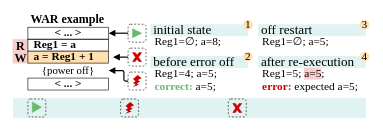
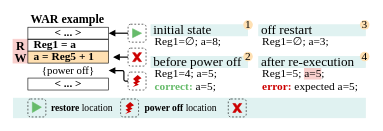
node "Reg1=∅; a=5;": label "Reg1=∅; a=5;" -> "Reg1=∅; a=3;"
node "a = Reg1 + 1": label "a = Reg1 + 1" -> "a = Reg5 + 1"
node "before error off": label "before error off" -> "before power off"
node "restore location": added
node "power off location": added
